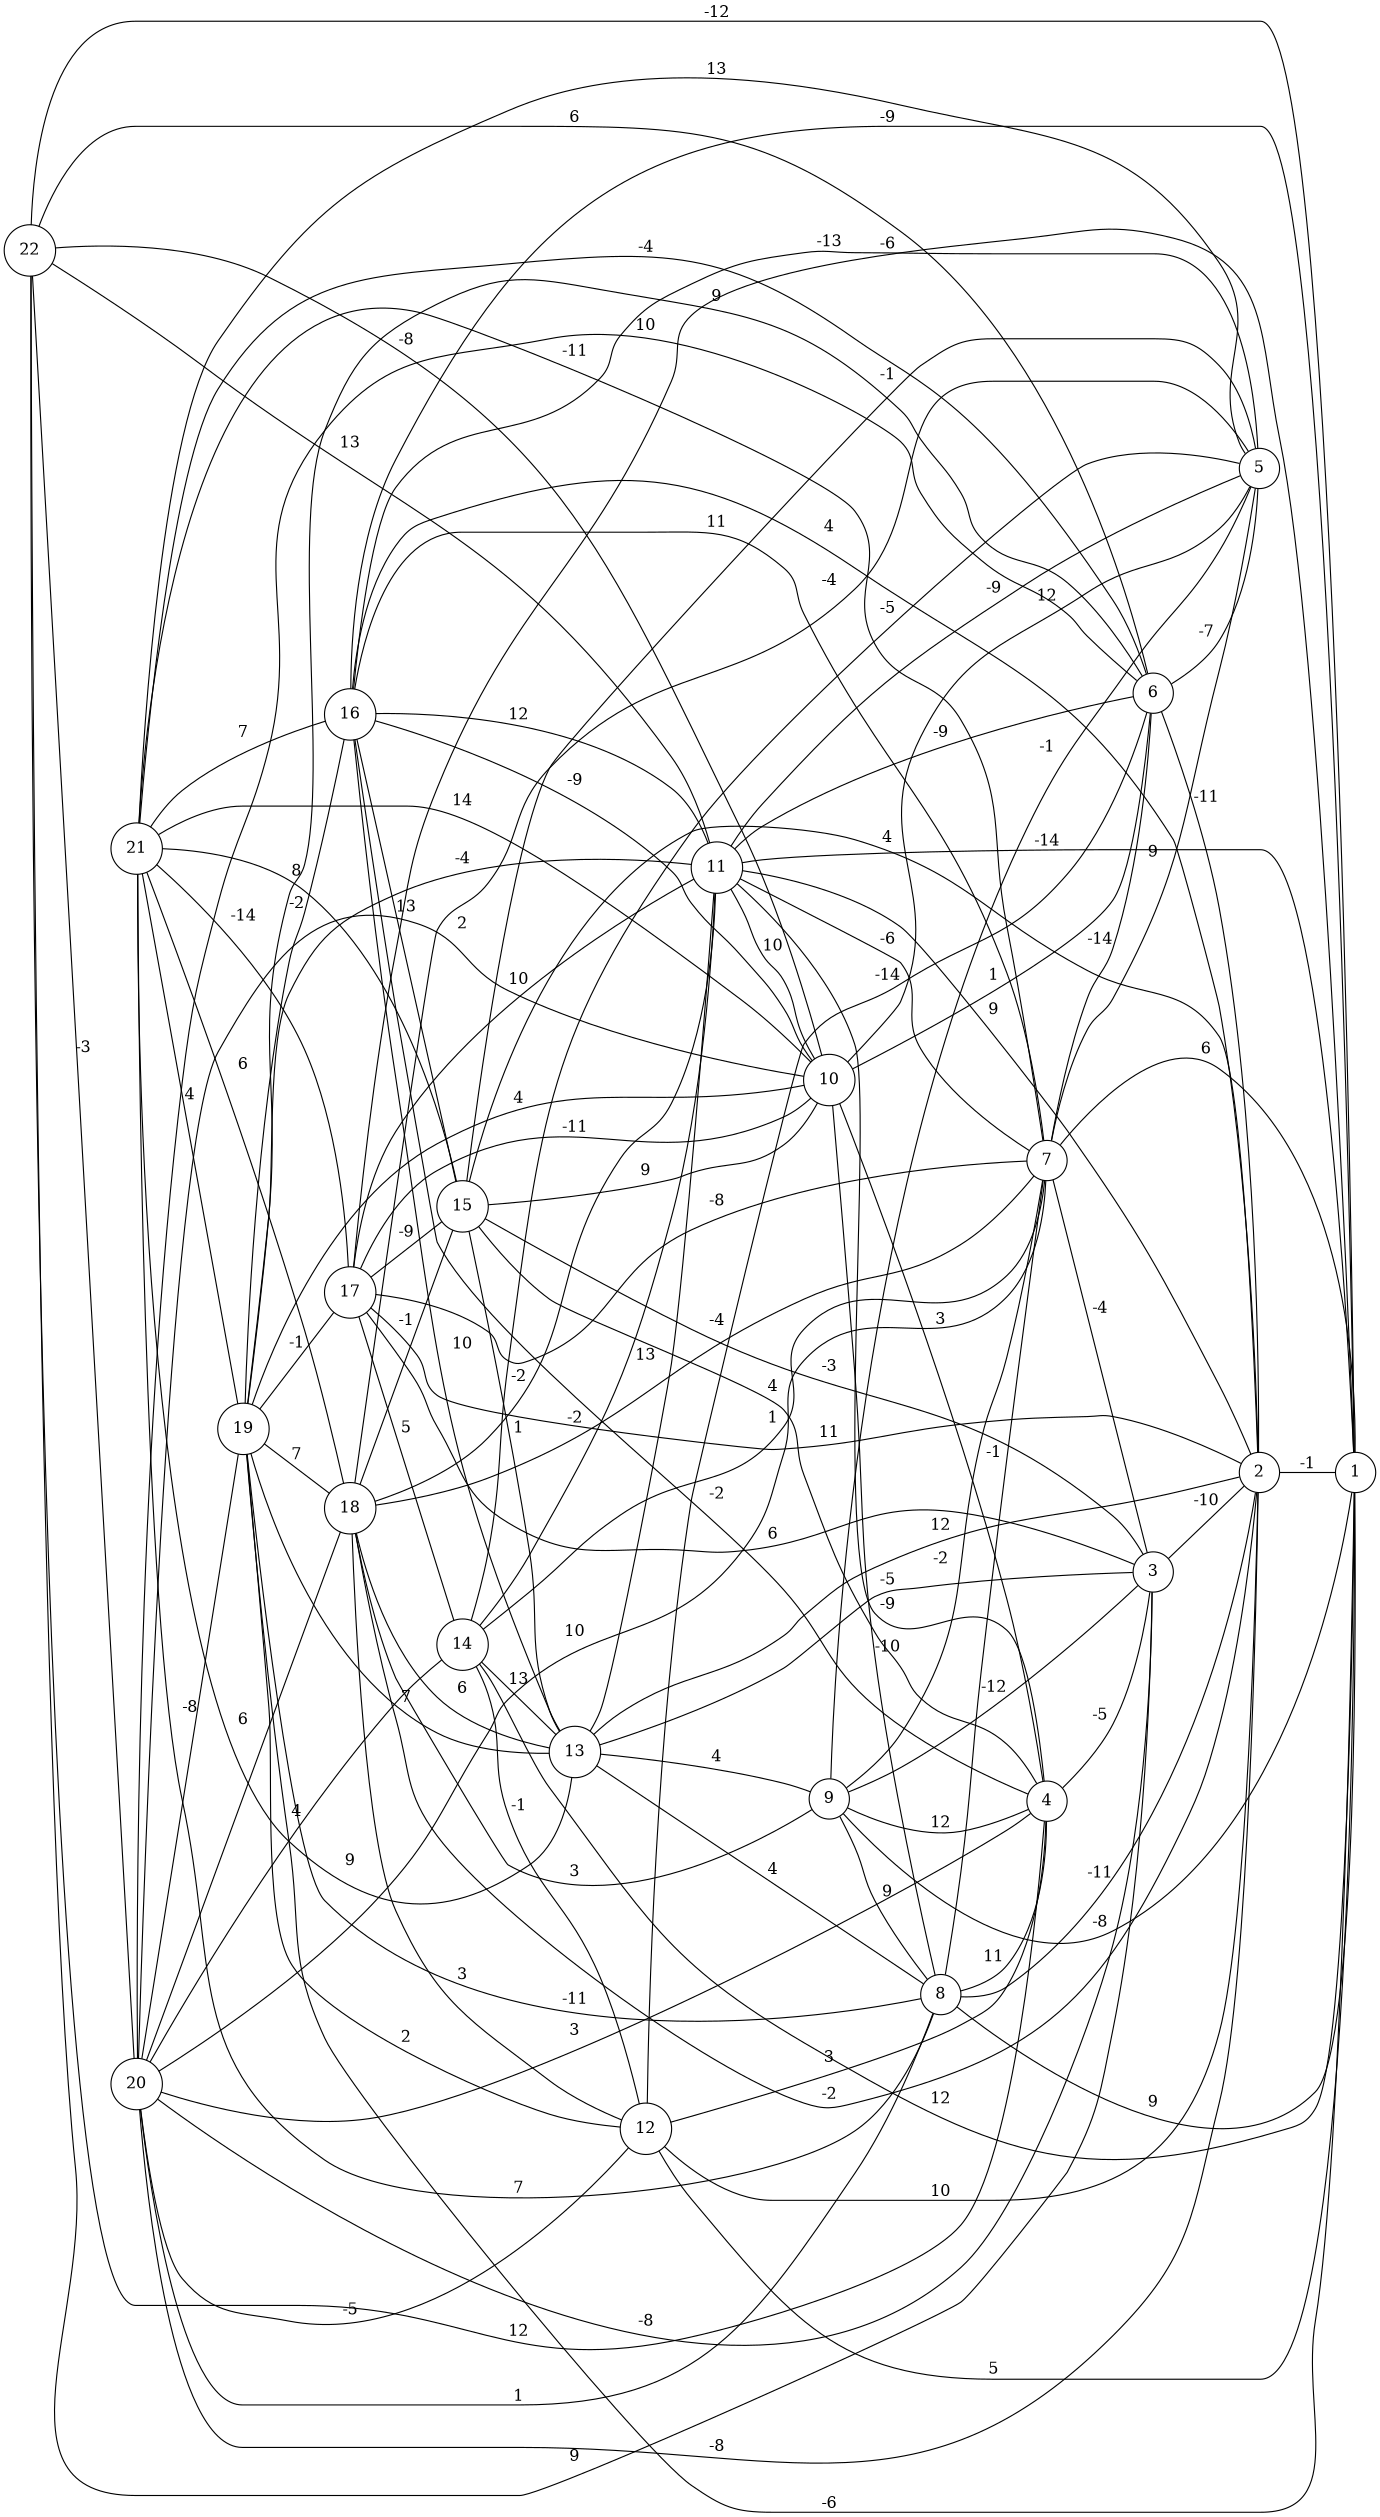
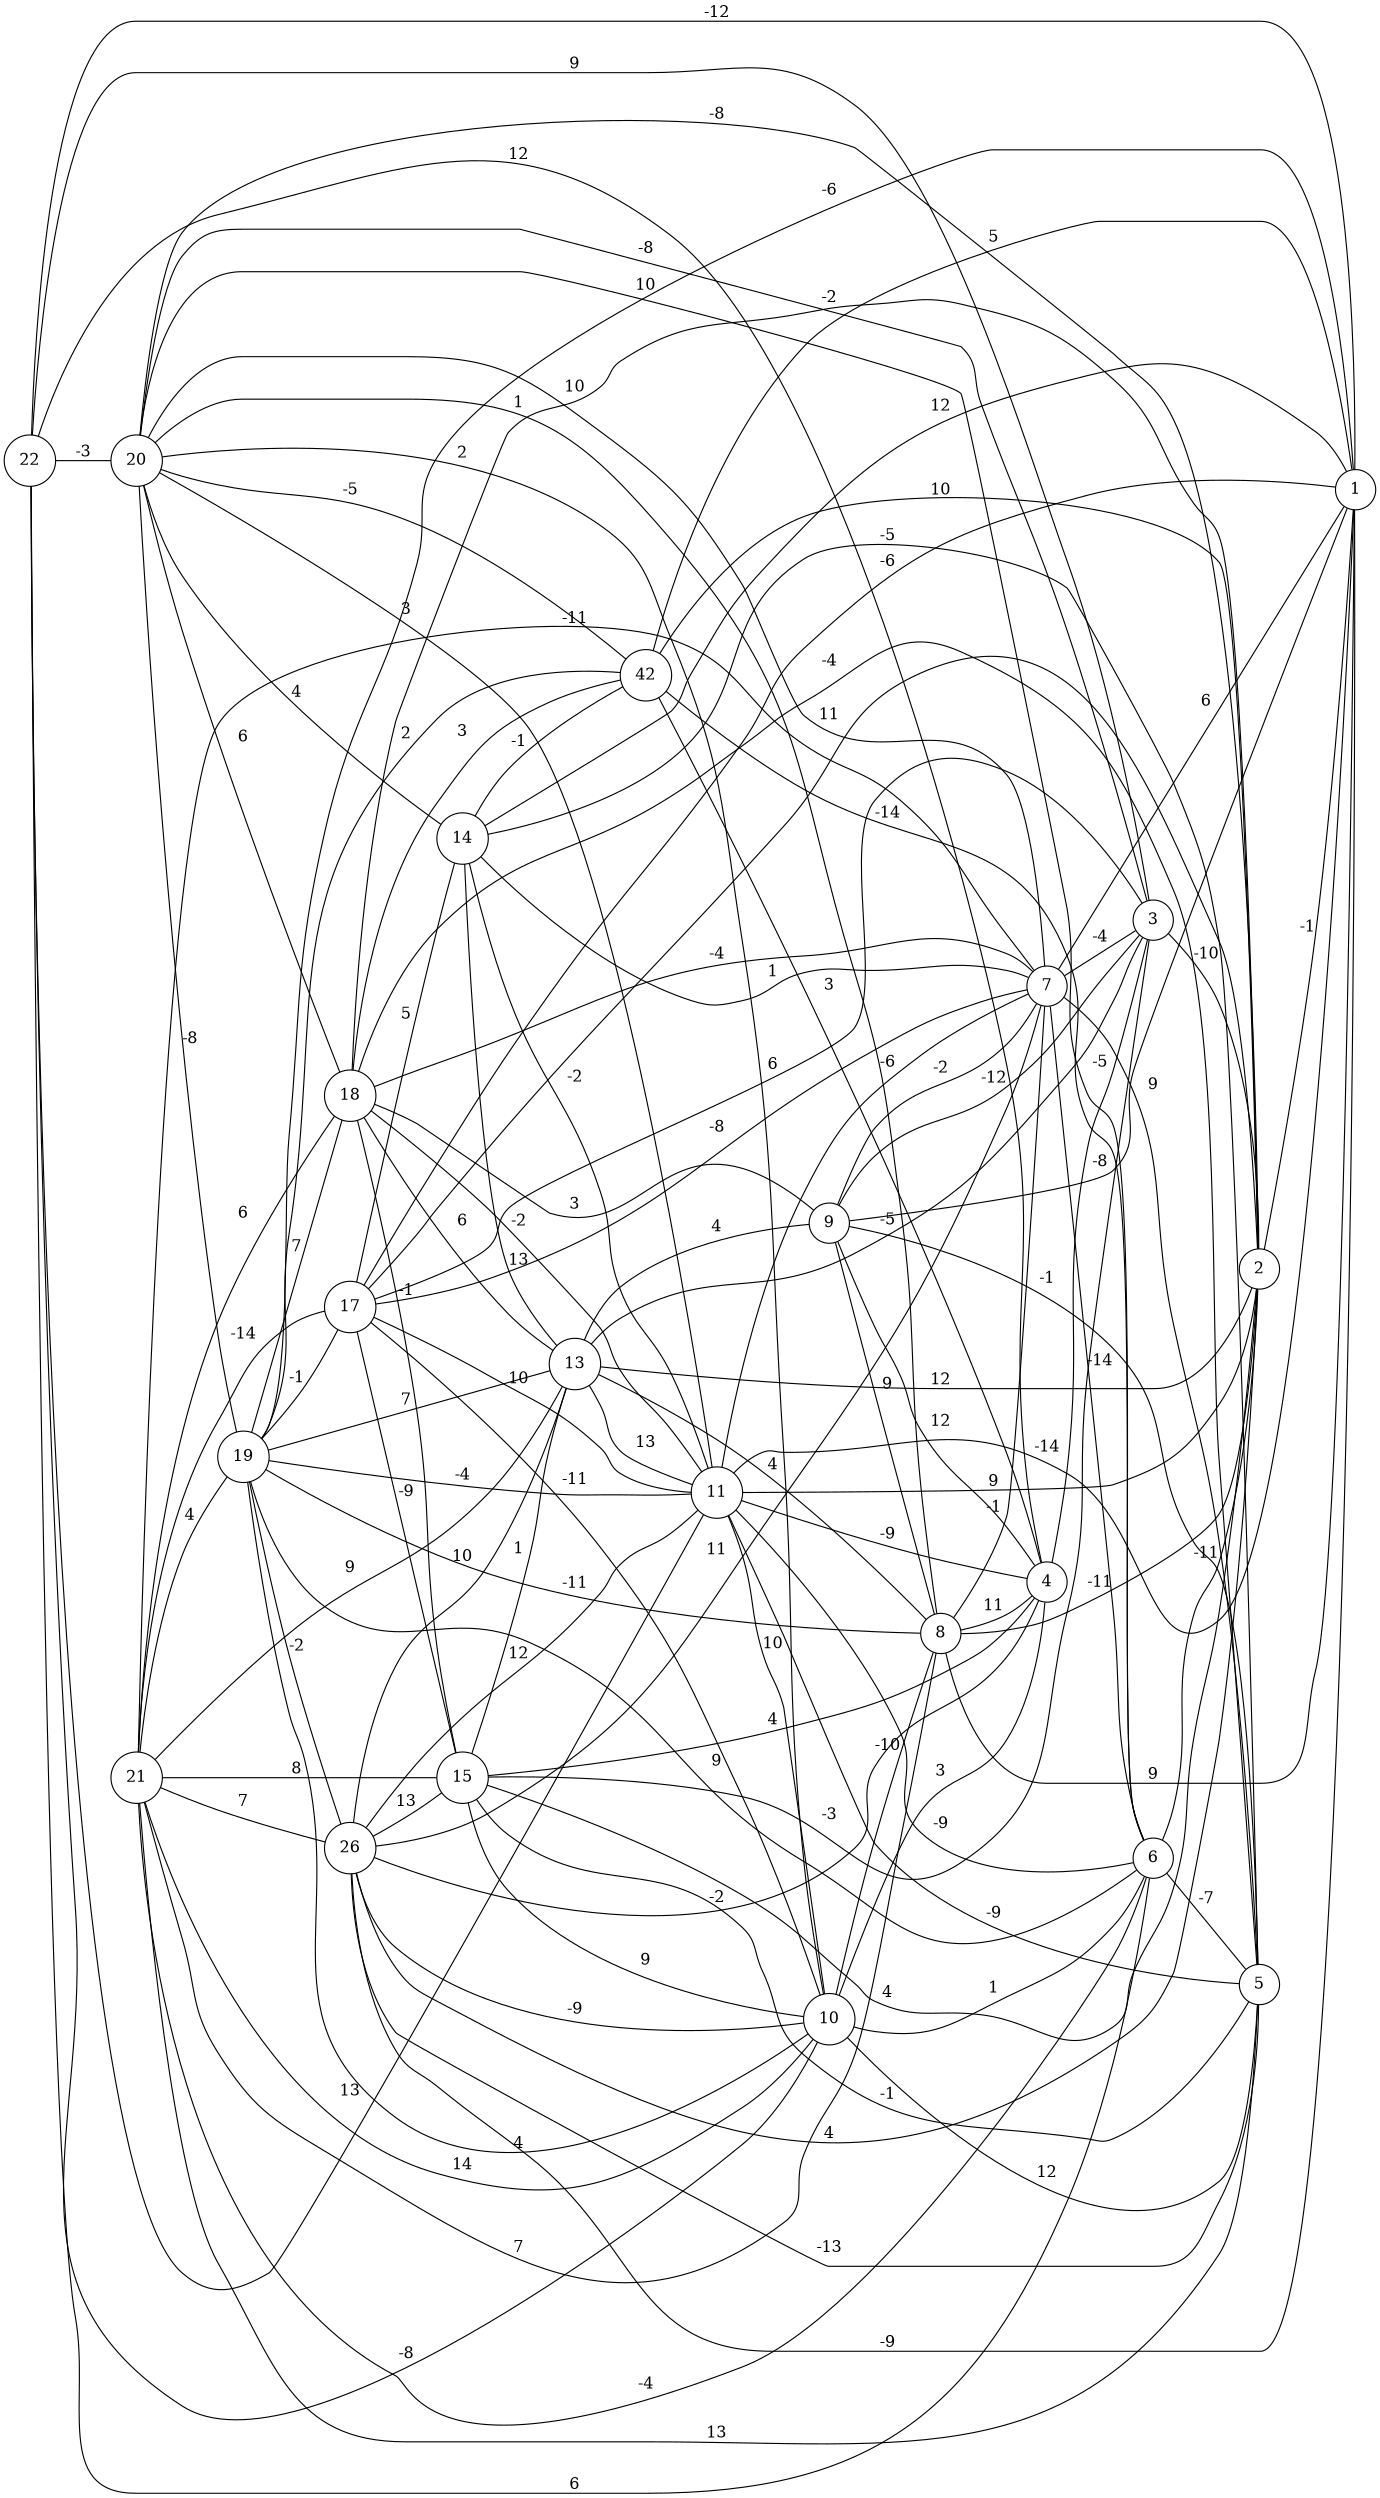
node "16": label "16" -> "26"
edge "4" -- "20": now "11" -- "20"
node "12": label "12" -> "42"
